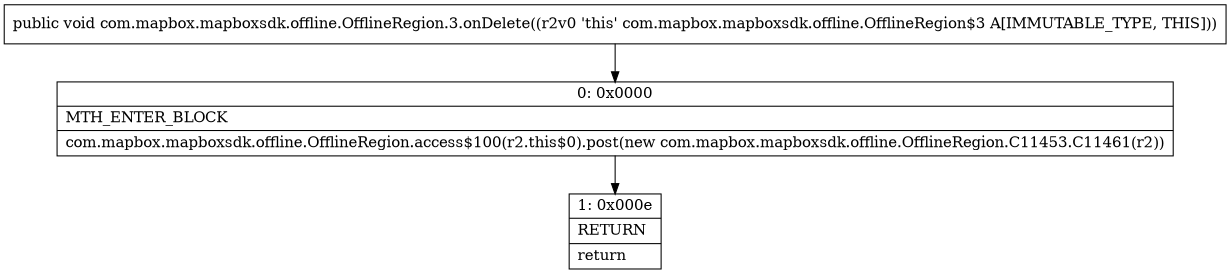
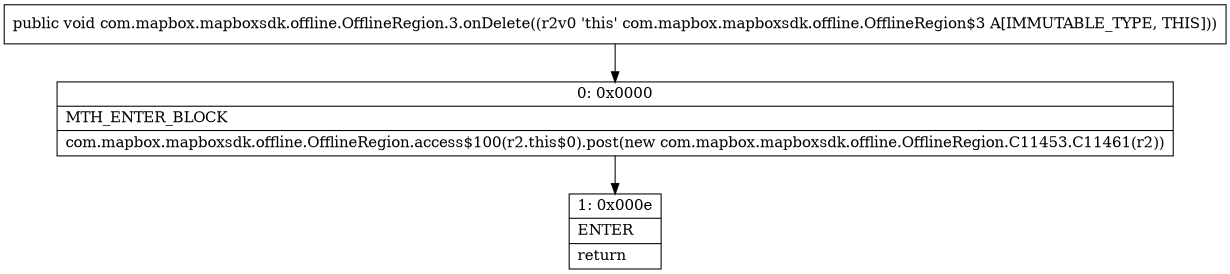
node "1: 0x000e": text "RETURN" -> "ENTER"
